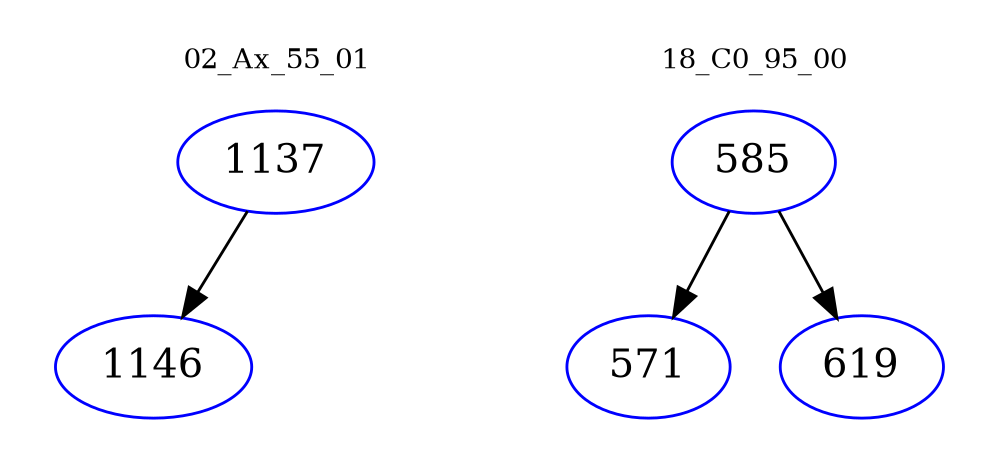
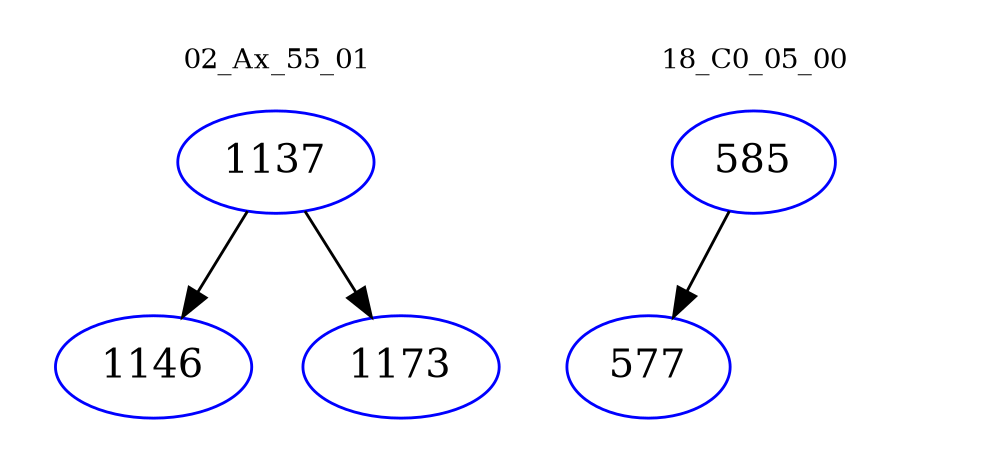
cluster "18_C0_95_00": label "18_C0_95_00" -> "18_C0_05_00"
node "1173": added
node "571": label "571" -> "577"
node "619": removed
